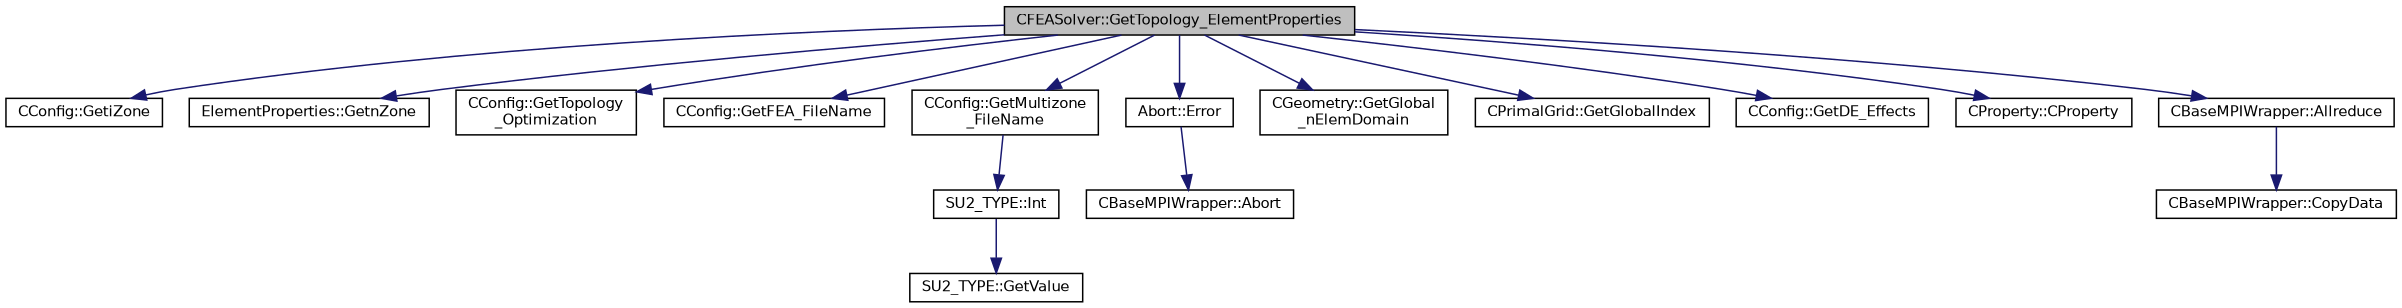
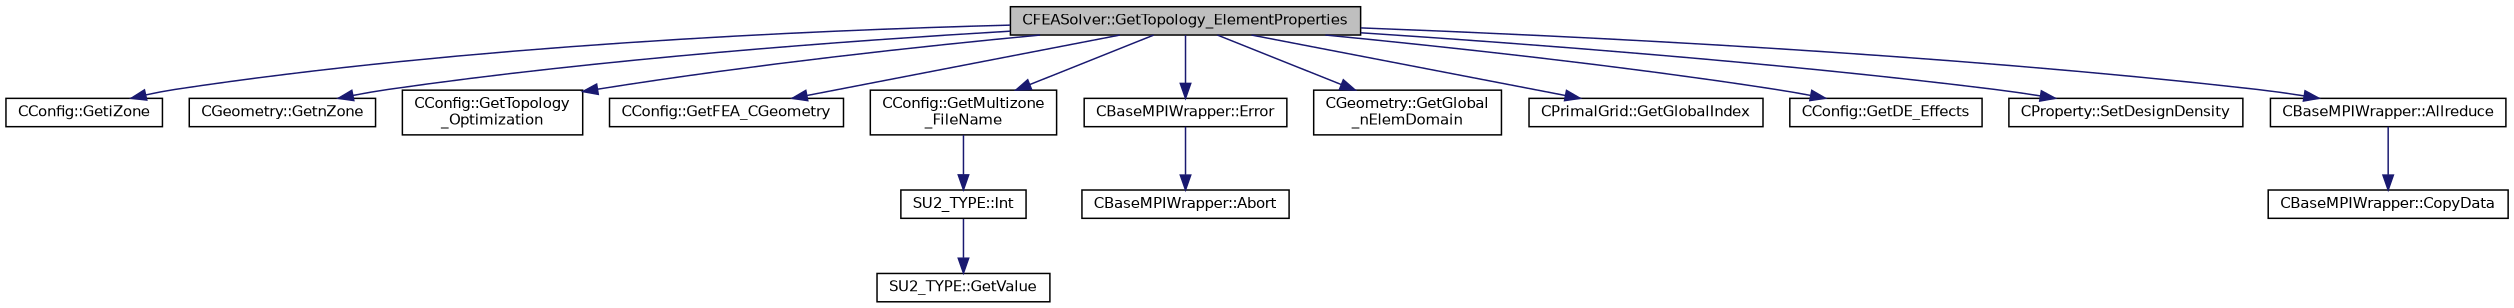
node "ElementProperties::GetnZone": label "ElementProperties::GetnZone" -> "CGeometry::GetnZone"
node "CConfig::GetFEA_FileName": label "CConfig::GetFEA_FileName" -> "CConfig::GetFEA_CGeometry"
node "Abort::Error": label "Abort::Error" -> "CBaseMPIWrapper::Error"
node "CProperty::CProperty": label "CProperty::CProperty" -> "CProperty::SetDesignDensity"
